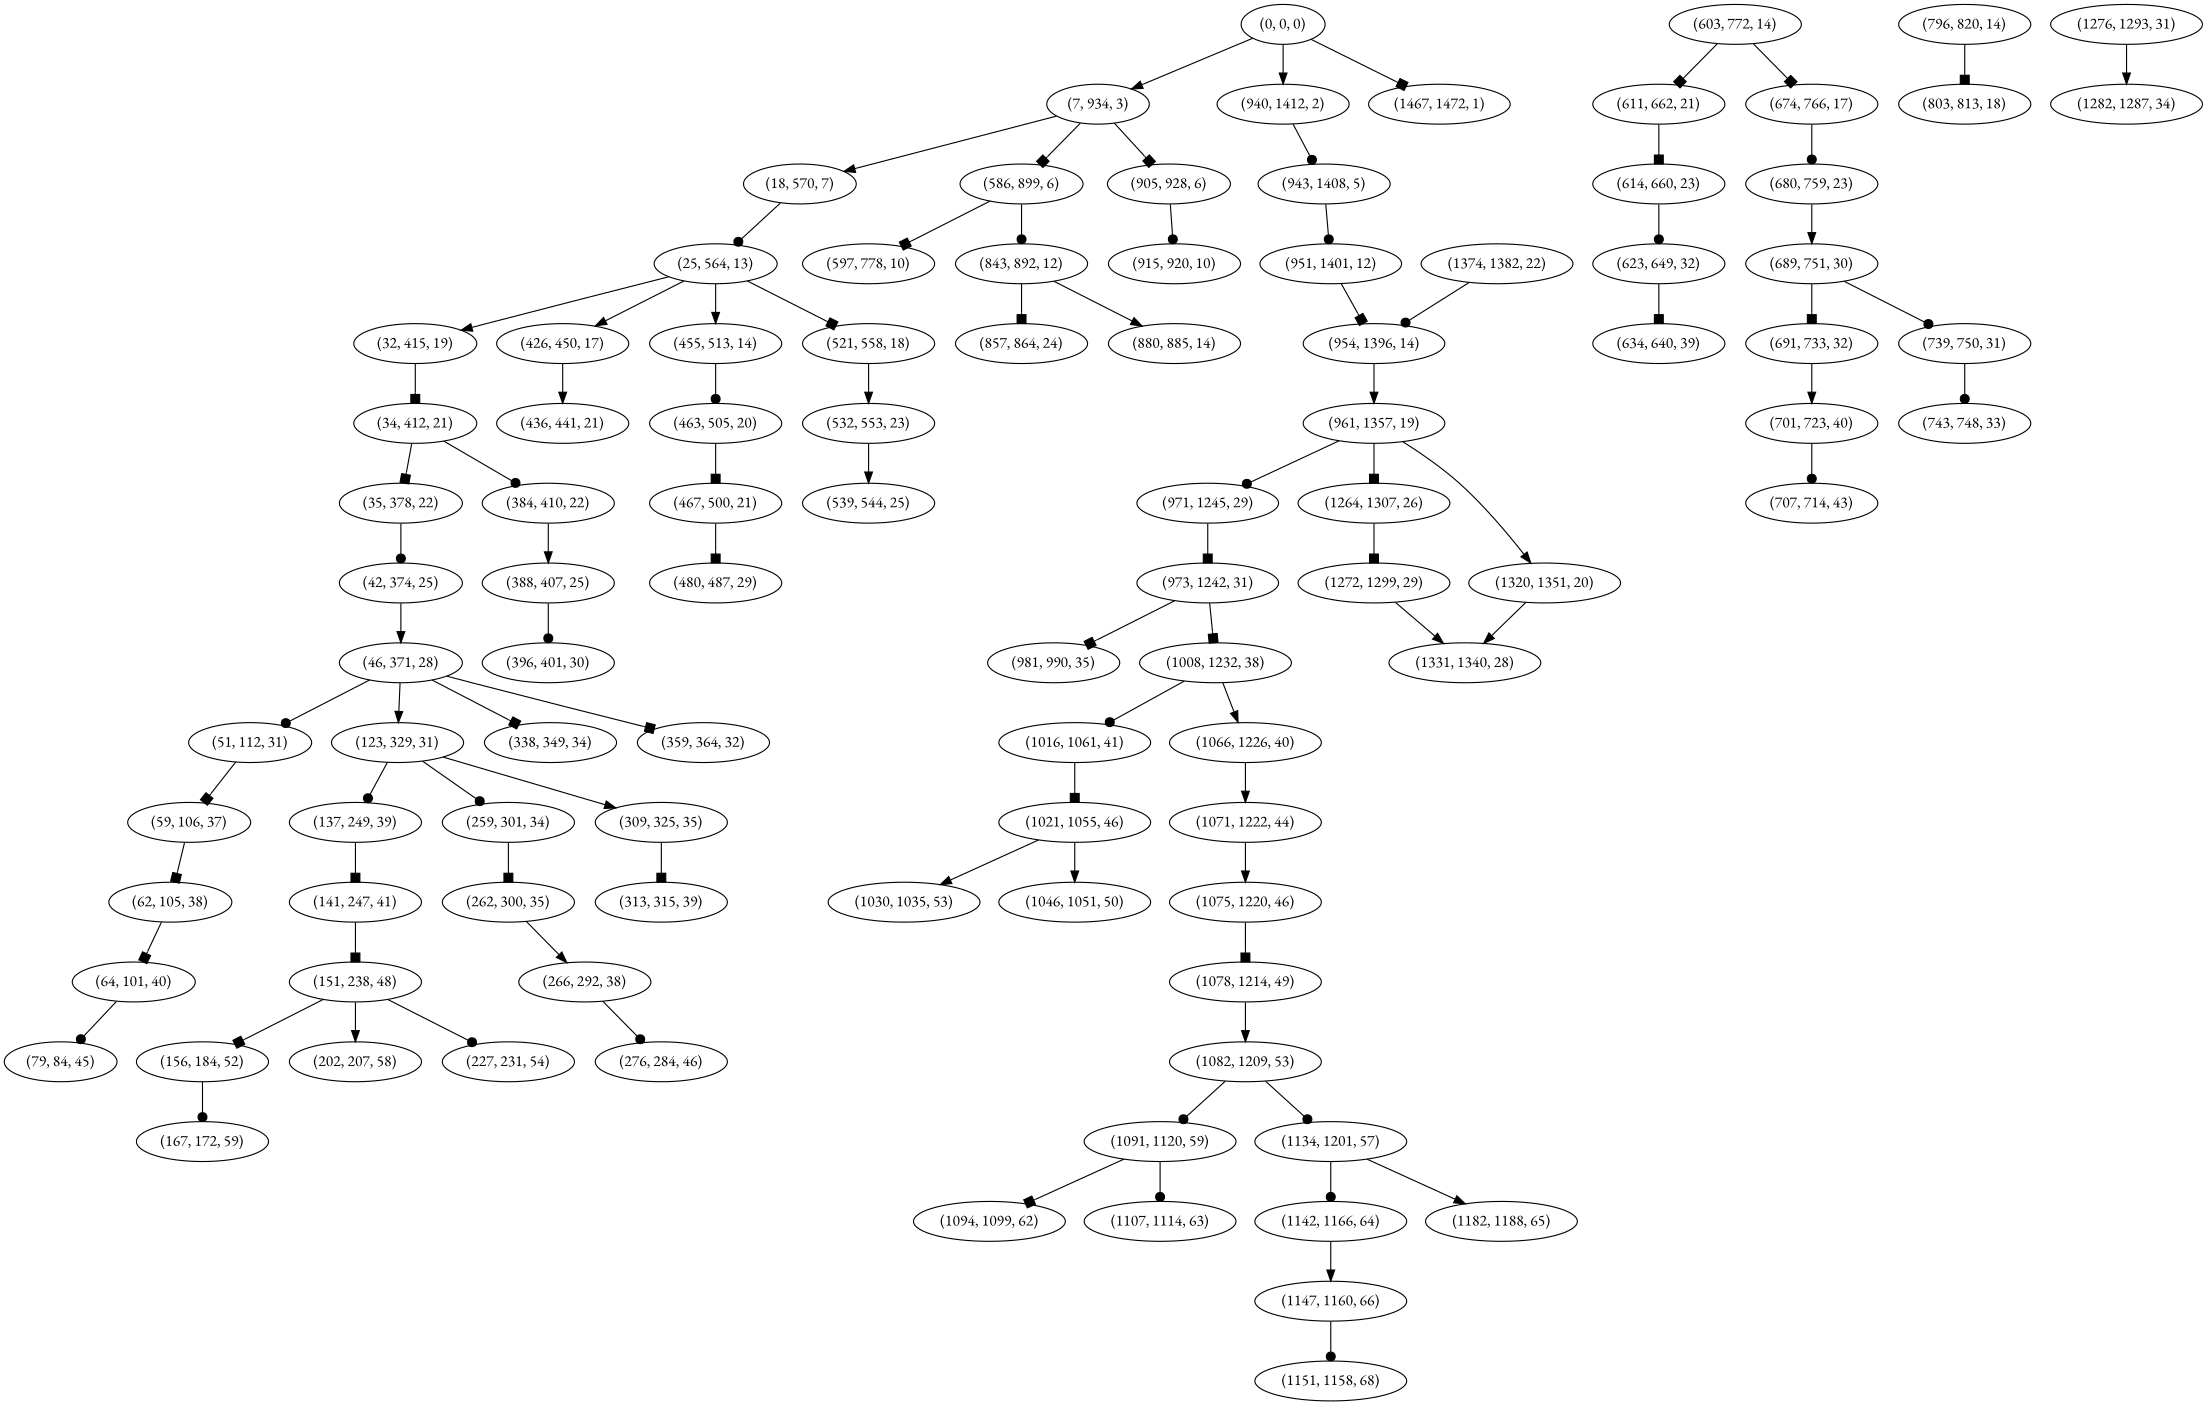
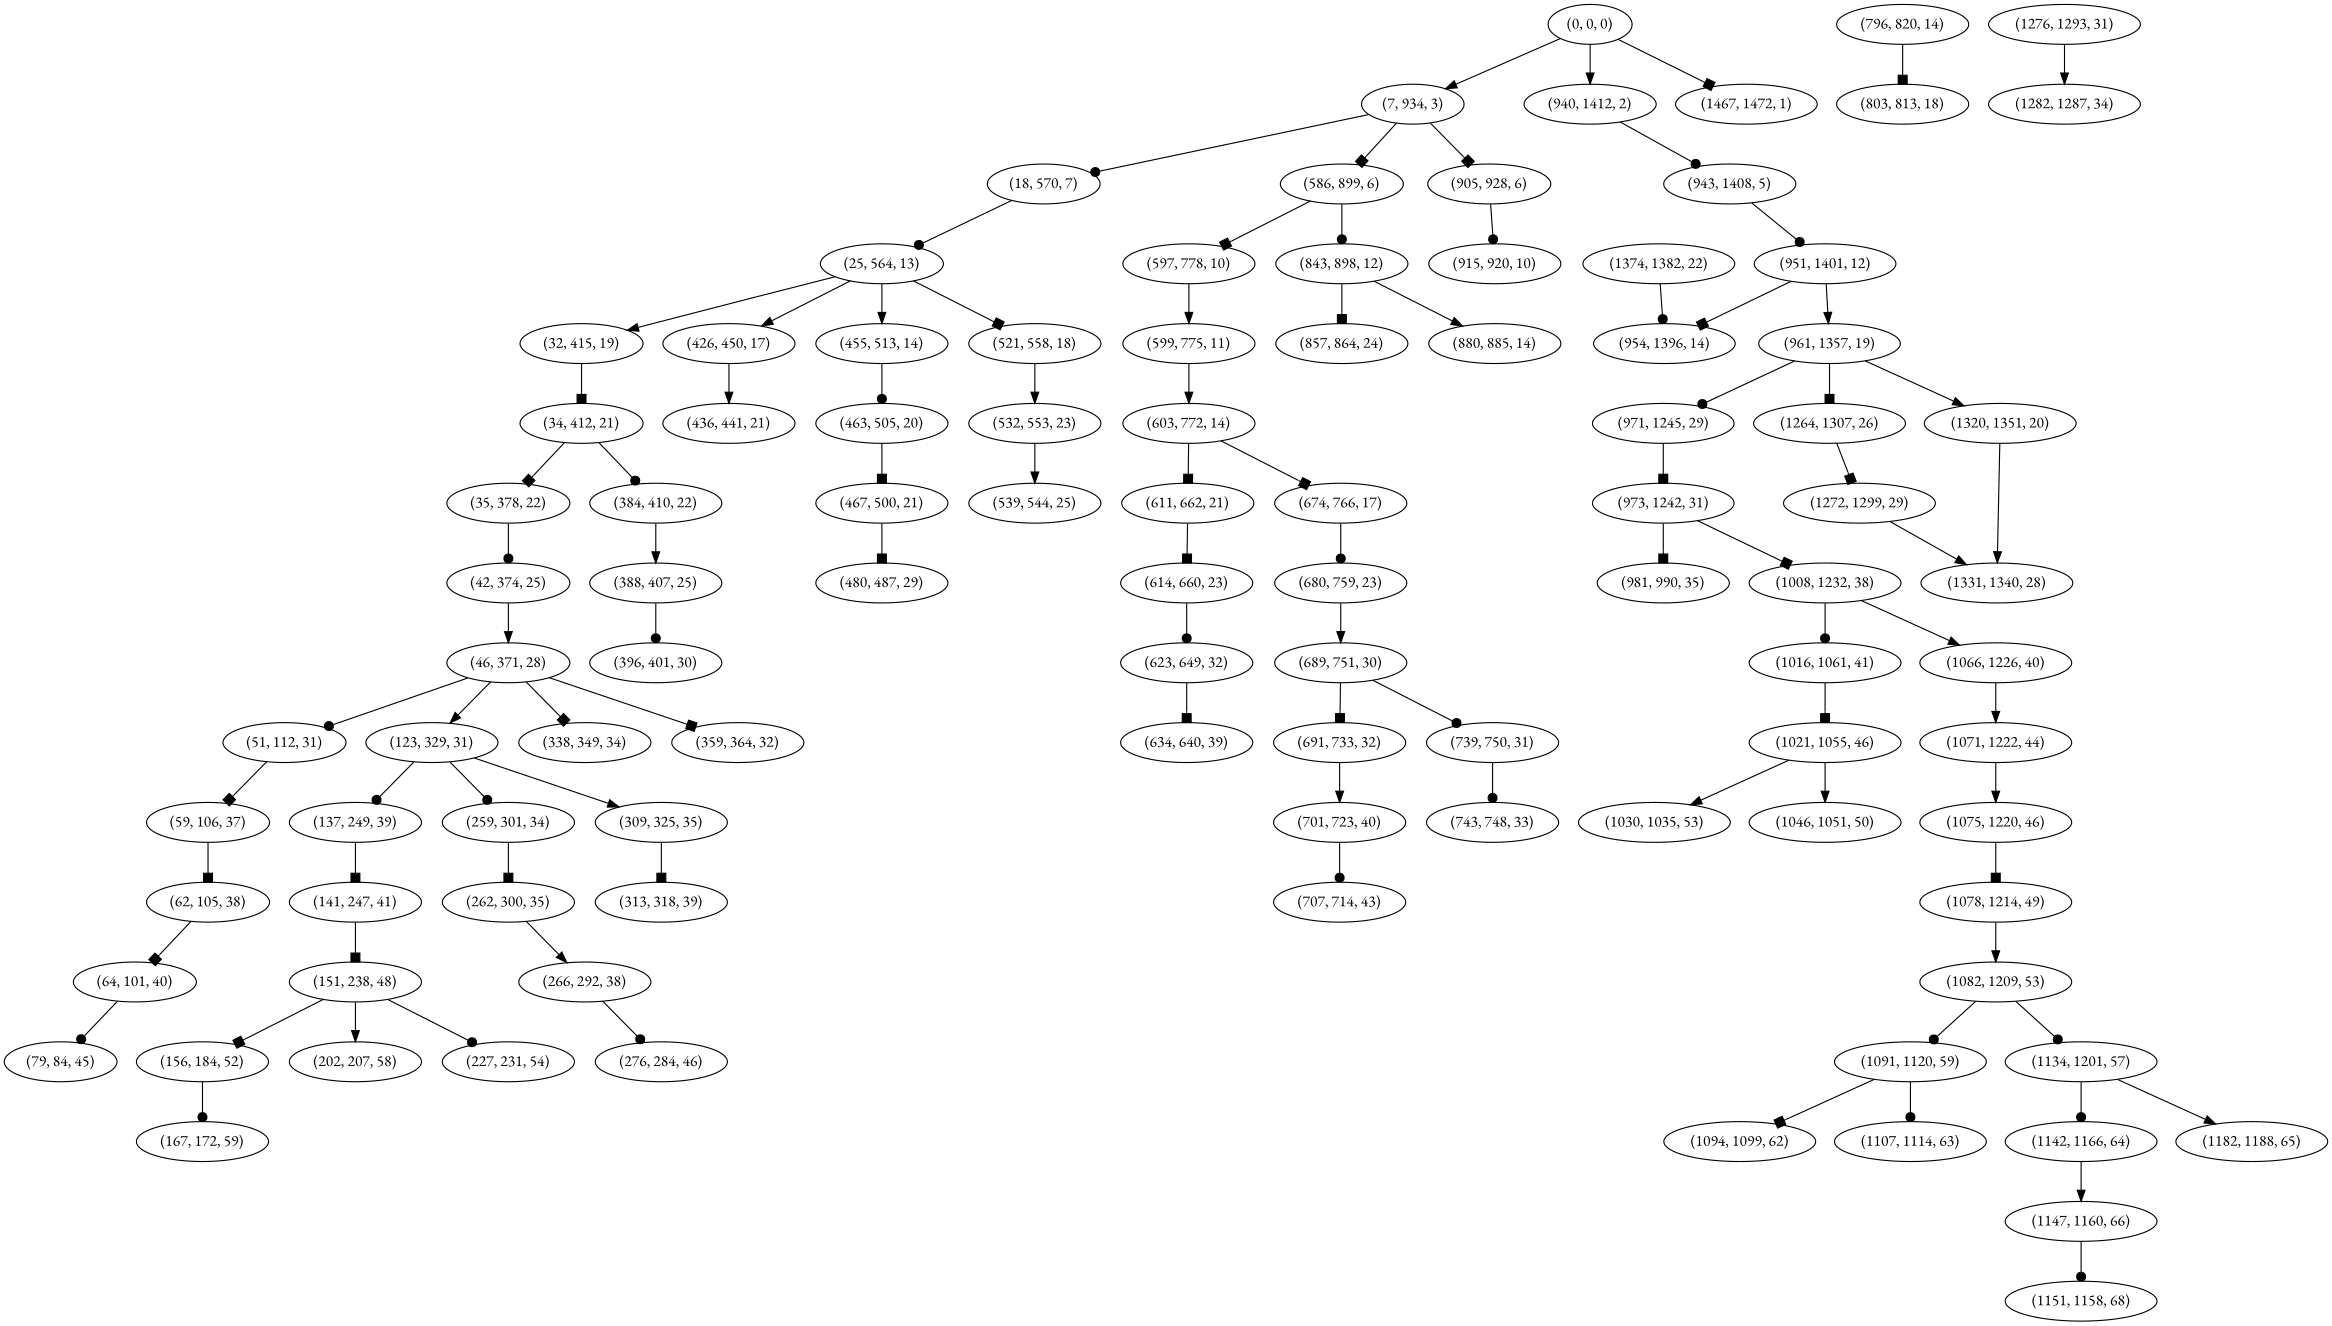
edge "(7, 934, 3)" -> "(18, 570, 7)": arrowhead normal -> dot
node "(843, 892, 12)": label "(843, 892, 12)" -> "(843, 898, 12)"
node "(599, 775, 11)": added
edge "(954, 1396, 14)" -> "(961, 1357, 19)": now "(951, 1401, 12)" -> "(961, 1357, 19)"
node "(313, 315, 39)": label "(313, 315, 39)" -> "(313, 318, 39)"
